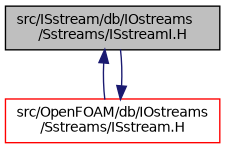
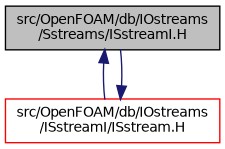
node "src/ISstream/db/IOstreams /Sstreams/ISstreamI.H": label "src/ISstream/db/IOstreams /Sstreams/ISstreamI.H" -> "src/OpenFOAM/db/IOstreams /Sstreams/ISstreamI.H"
node "src/OpenFOAM/db/IOstreams /Sstreams/ISstream.H": label "src/OpenFOAM/db/IOstreams /Sstreams/ISstream.H" -> "src/OpenFOAM/db/IOstreams /ISstreamI/ISstream.H"
